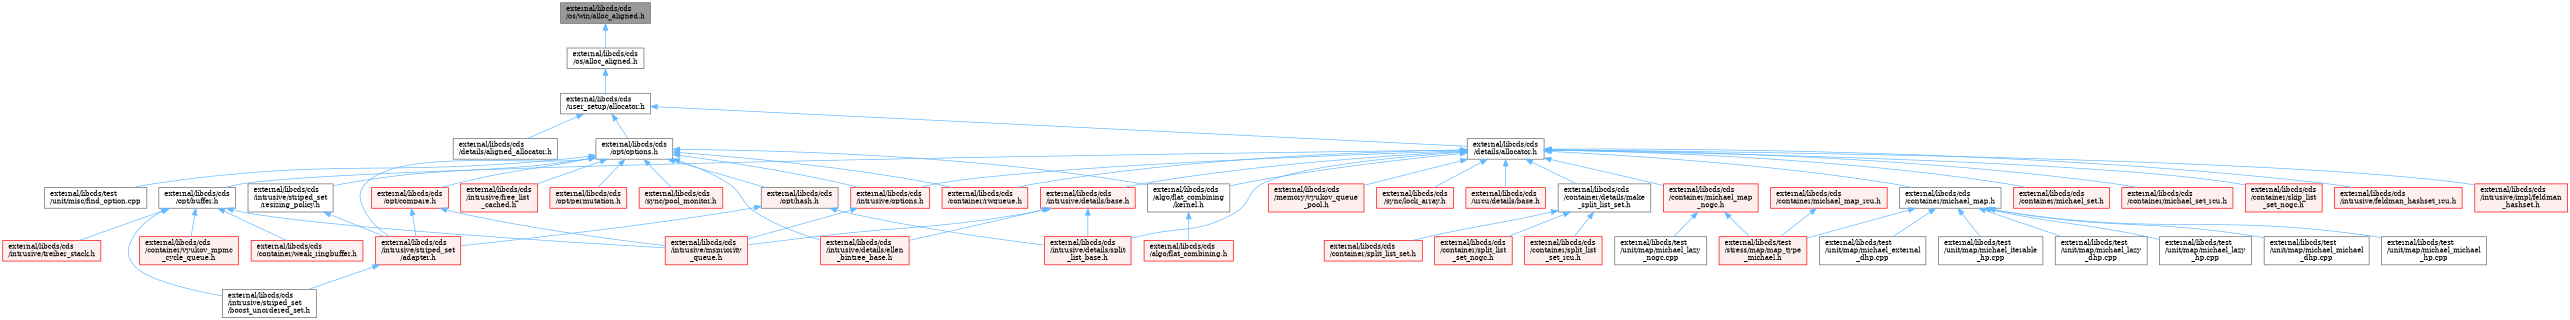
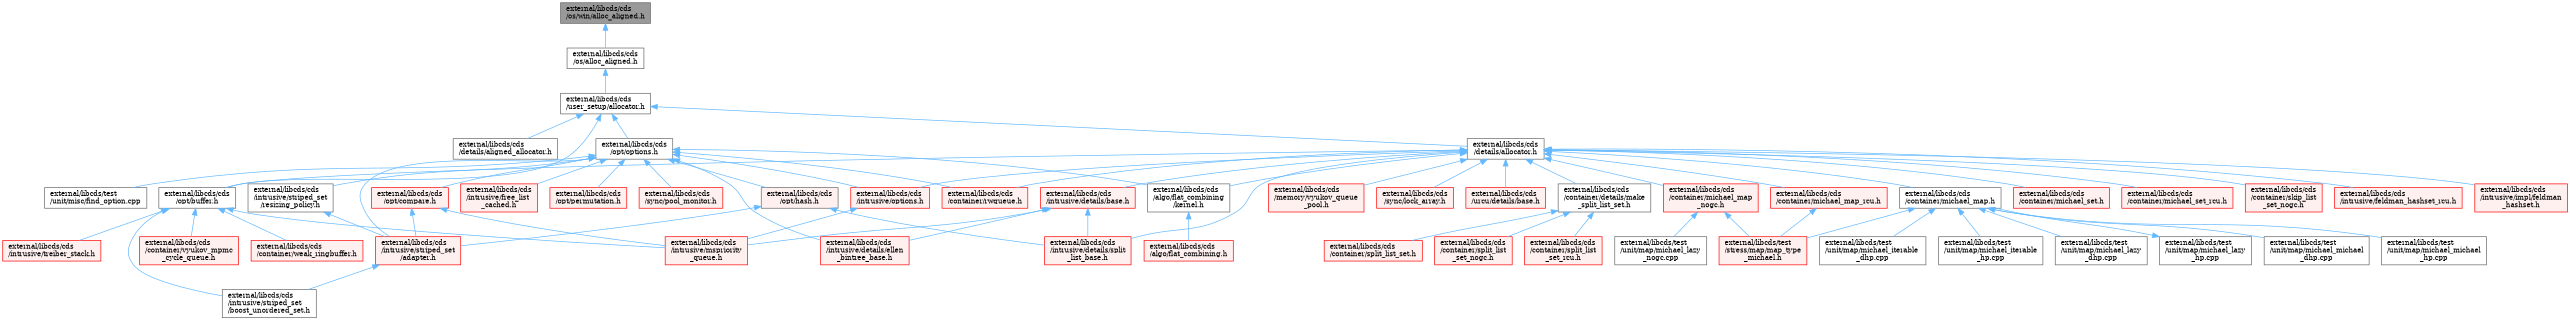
edge "external/libcds/cds /container/michael_map_rcu.h" -> "external/libcds/cds /details/allocator.h": added
edge "external/libcds/cds /opt/buffer.h" -> "external/libcds/cds /user_setup/allocator.h": added
edge "external/libcds/test /unit/map/michael_lazy _hp.cpp" -> "external/libcds/cds /container/michael_map.h": reversed
node "external/libcds/test /unit/map/michael_external _dhp.cpp": label "external/libcds/test /unit/map/michael_external _dhp.cpp" -> "external/libcds/test /unit/map/michael_iterable _dhp.cpp"
